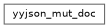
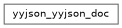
node "yyjson_mut_doc": label "yyjson_mut_doc" -> "yyjson_yyjson_doc"
